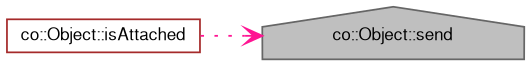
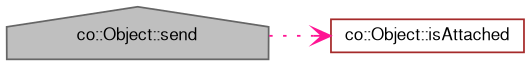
edge "co::Object::isAttached" -> "co::Object::send": reversed
